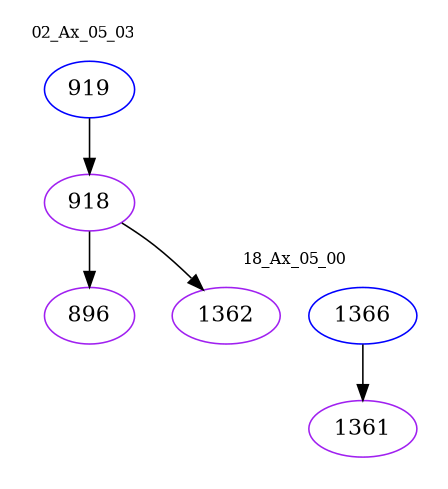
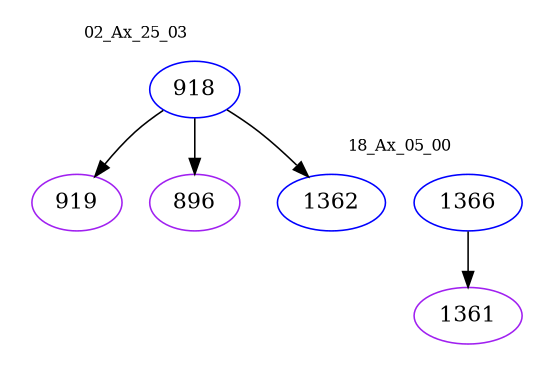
cluster "02_Ax_05_03": label "02_Ax_05_03" -> "02_Ax_25_03"
node "919": color blue -> purple
edge "919" -> "918": reversed
node "918": color purple -> blue
node "1362": color purple -> blue
